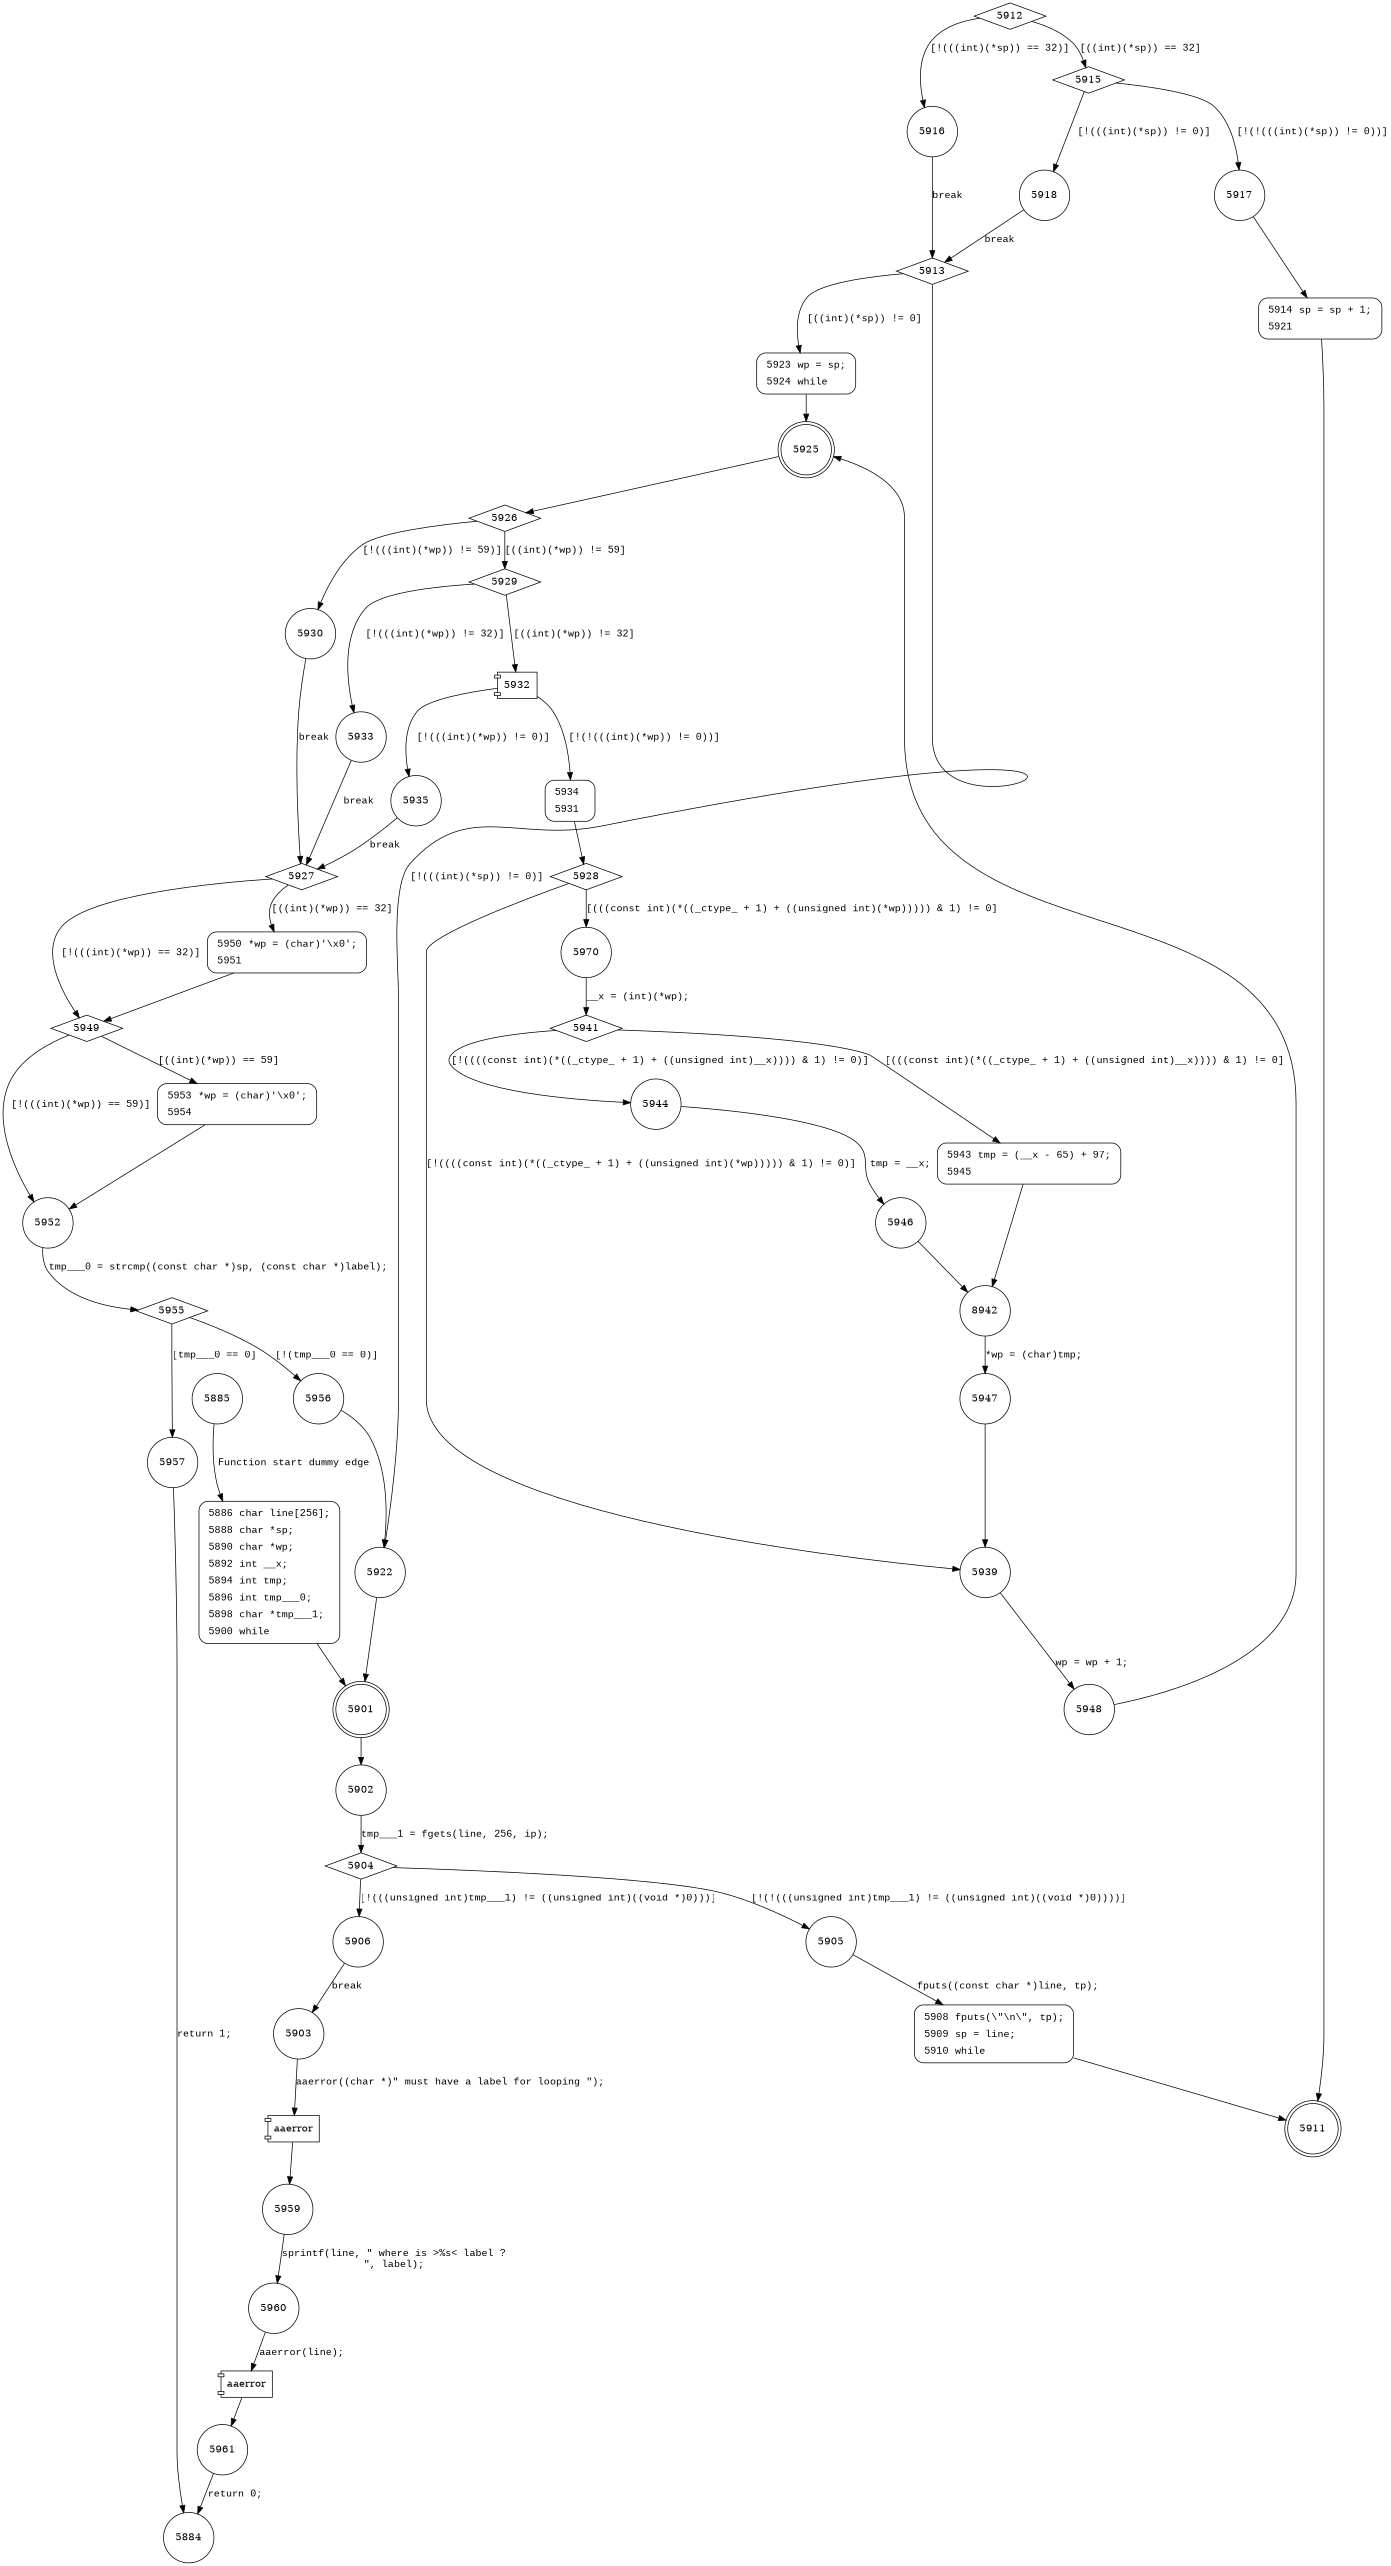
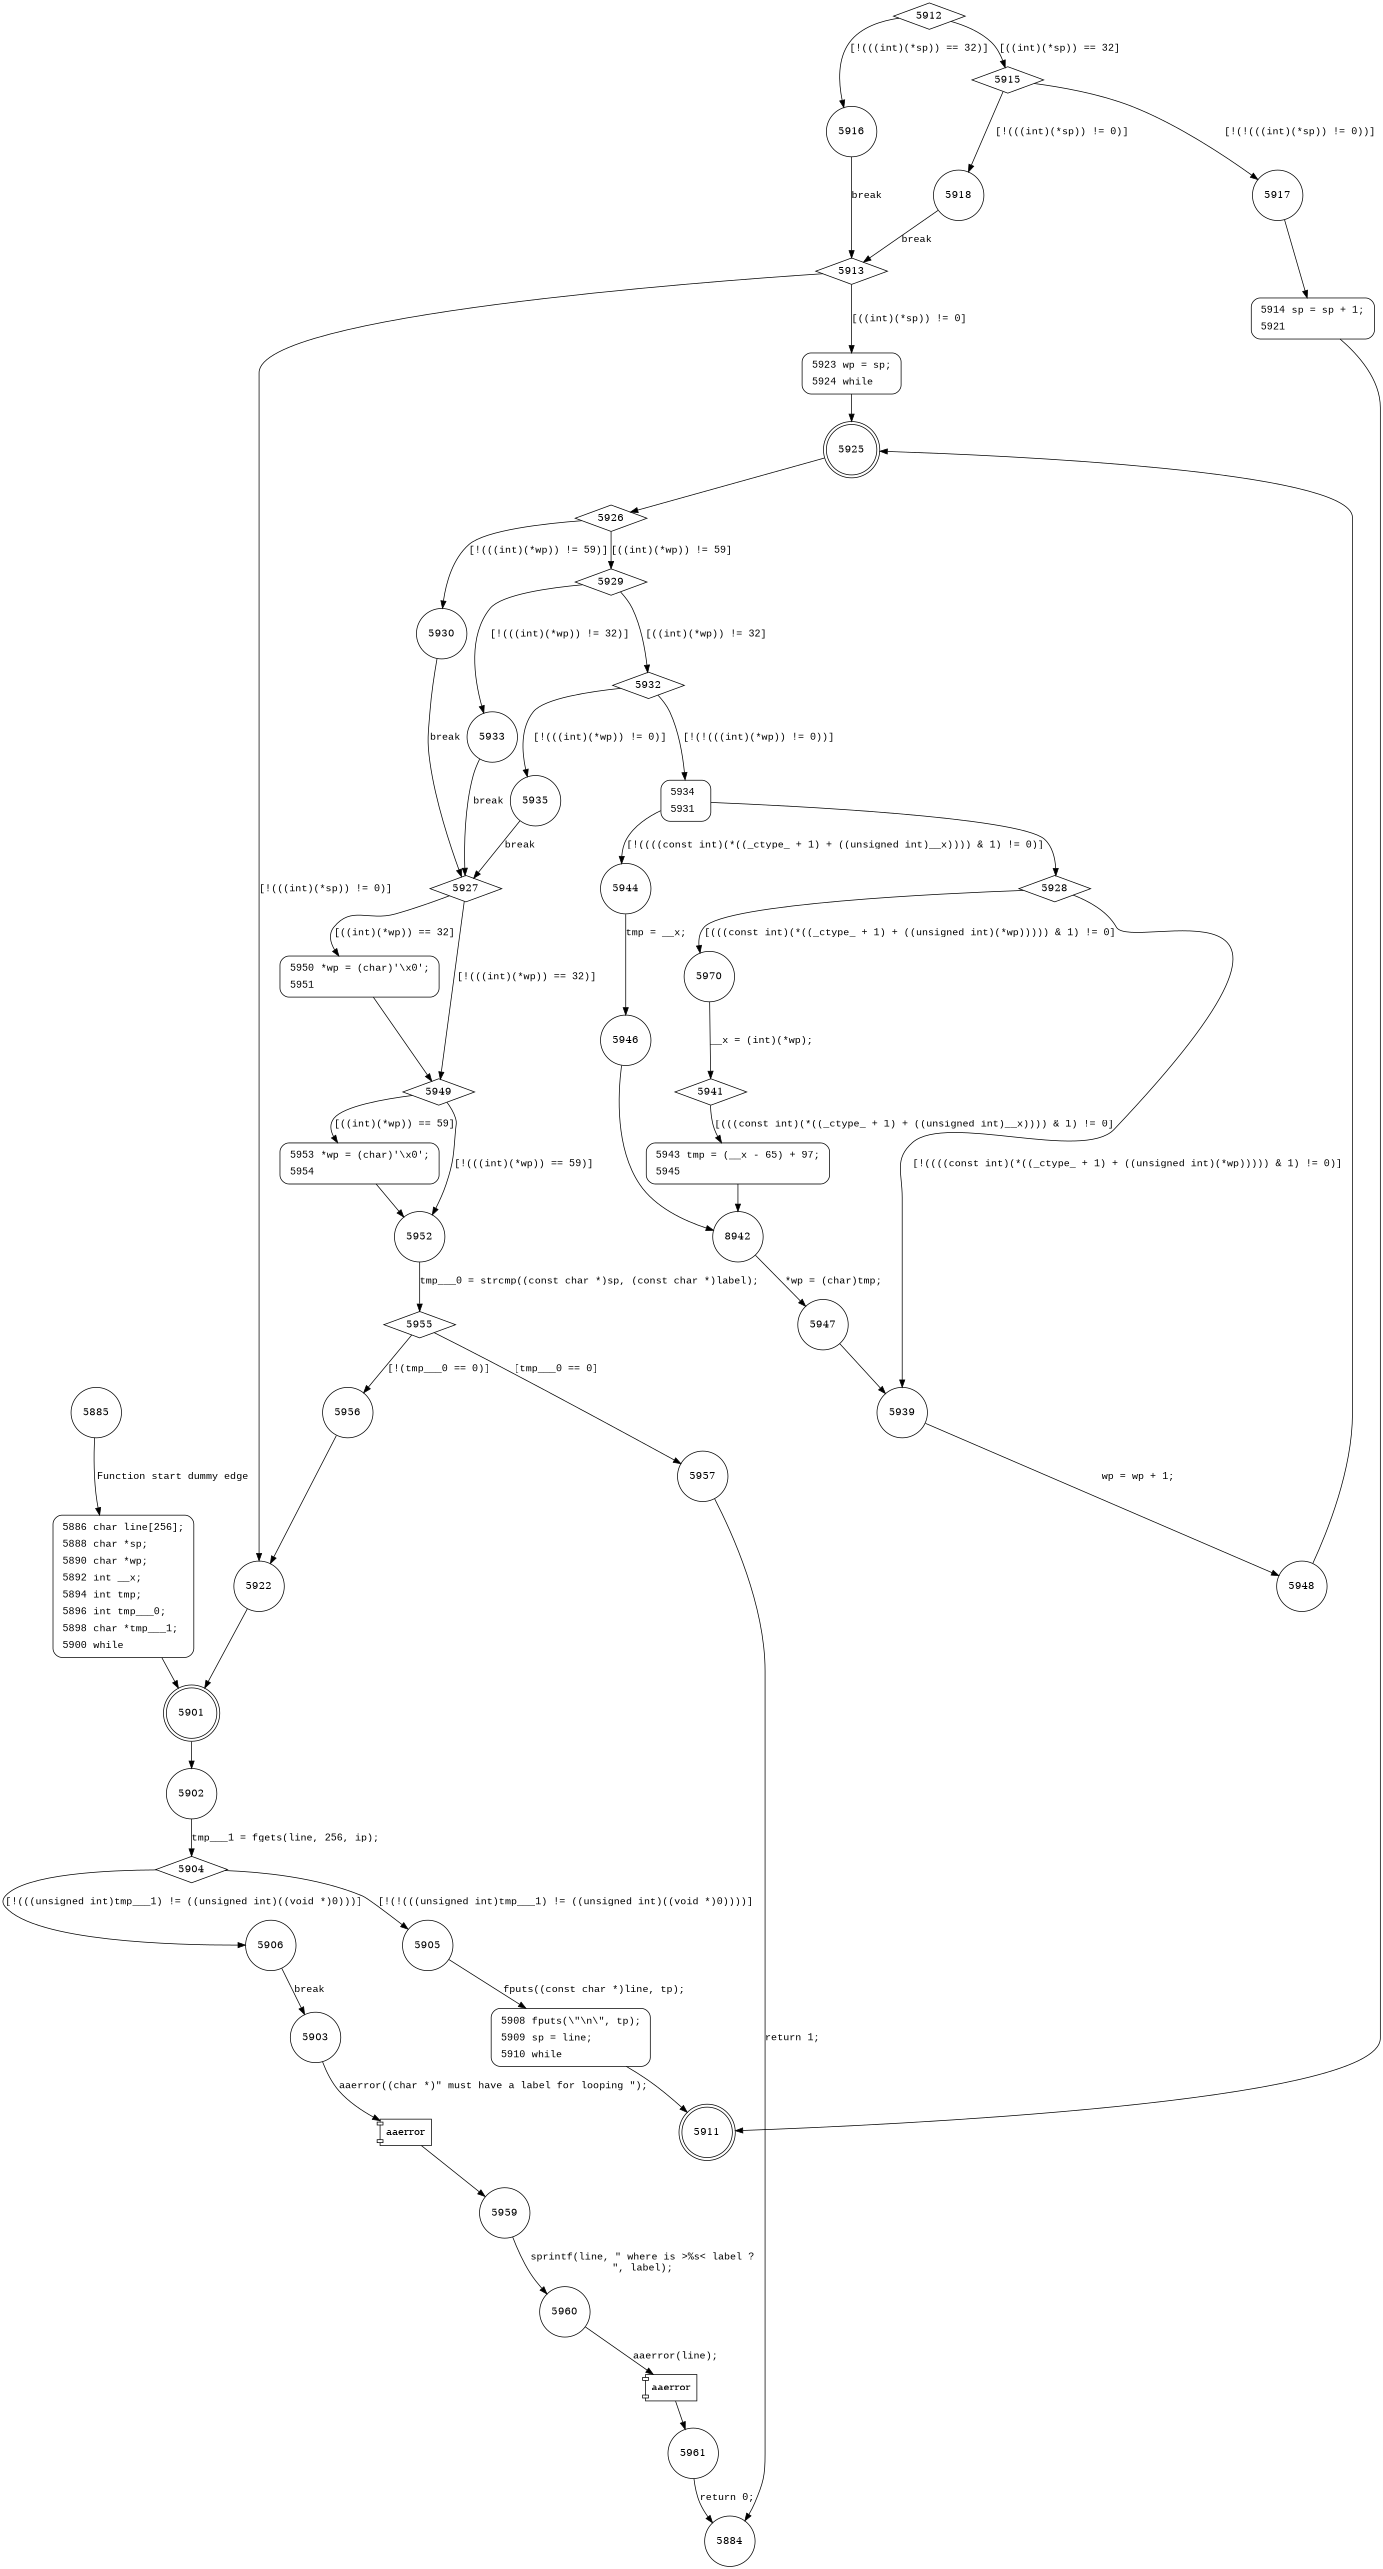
node "5932": shape component -> diamond
edge "5941" -> "5944": now "5934" -> "5944"
